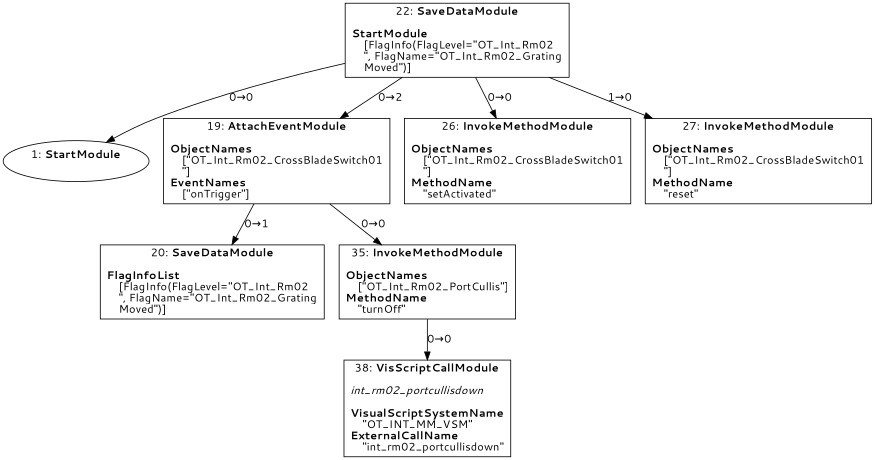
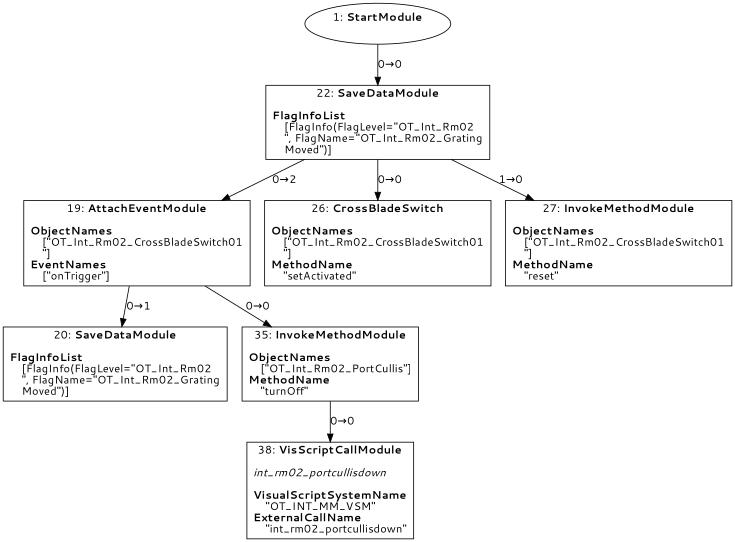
node "22:": text "StartModule" -> "FlagInfoList"
edge "22:" -> "1:": reversed
node "26:": text "InvokeMethodModule" -> "CrossBladeSwitch"
